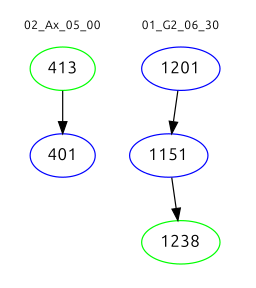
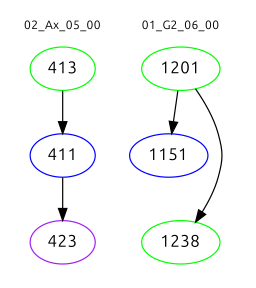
cluster "01_G2_06_30": label "01_G2_06_30" -> "01_G2_06_00"
node "1201": color blue -> green
node "401": label "401" -> "411"
edge "1151" -> "1238": now "1201" -> "1238"
node "423": added
